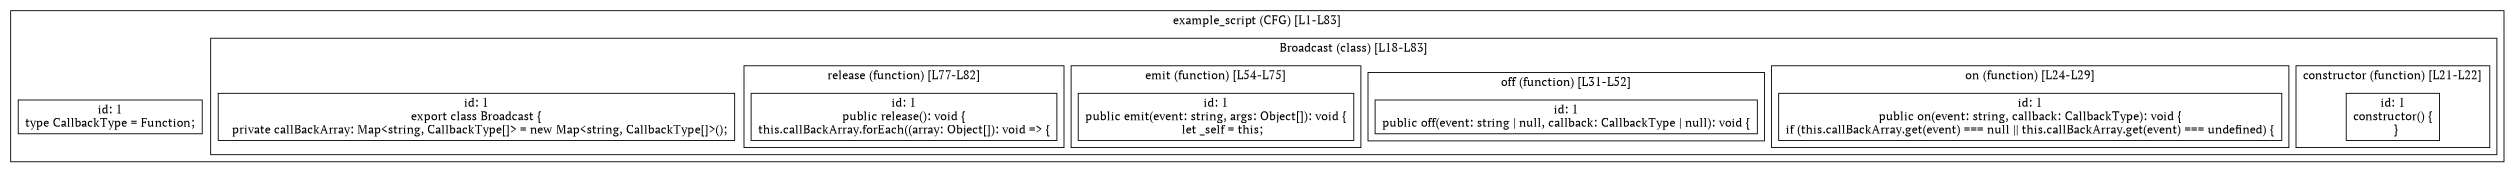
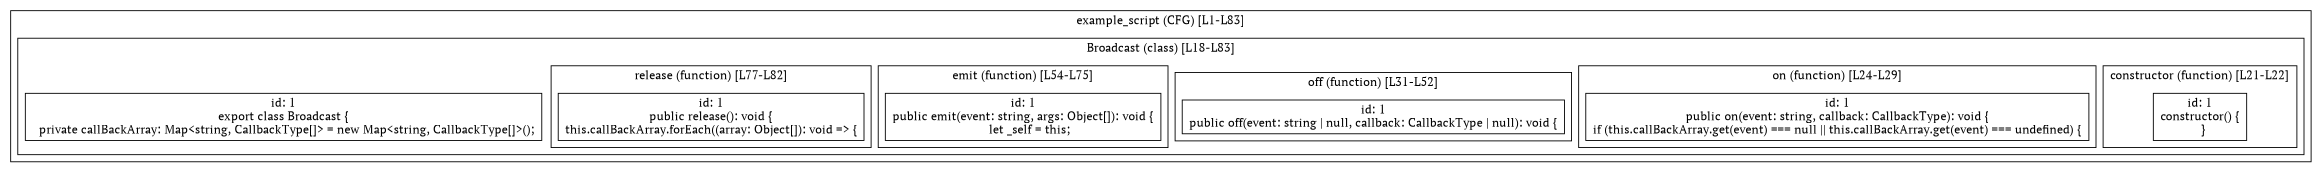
node "id: 1 type CallbackType = Function;": removed
